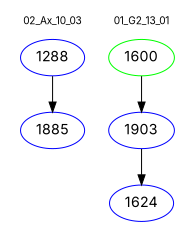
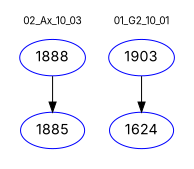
cluster "01_G2_13_01": label "01_G2_13_01" -> "01_G2_10_01"
node "1288": label "1288" -> "1888"
node "1600": removed
